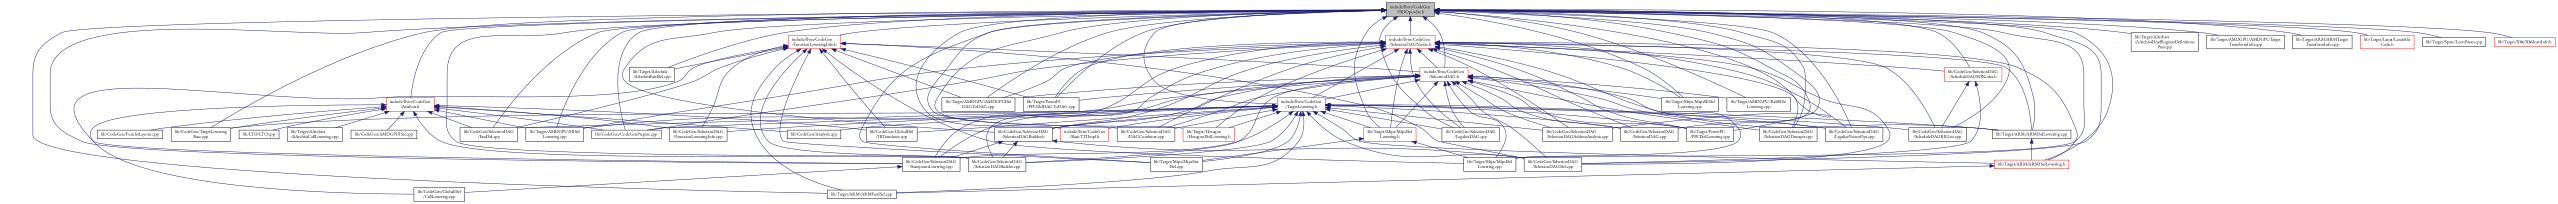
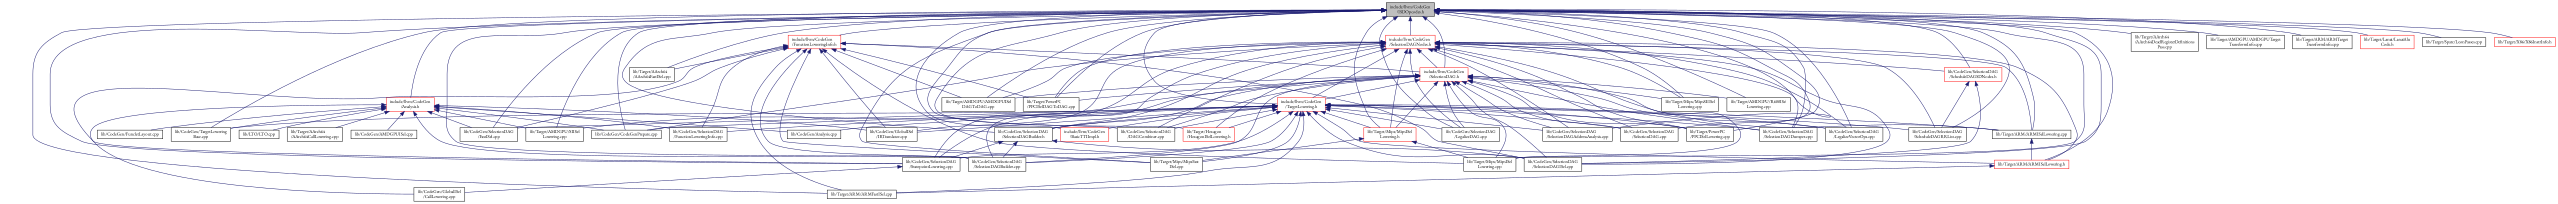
edge "lib/Target/AMDGPU/SIISel Lowering.cpp" -> "include/llvm/CodeGen /SelectionDAGNodes.h": now "lib/CodeGen/GlobalISel /IRTranslator.cpp" -> "include/llvm/CodeGen /SelectionDAGNodes.h"
edge "lib/CodeGen/SelectionDAG /SelectionDAGDumper.cpp" -> "include/llvm/CodeGen /TargetLowering.h": added
